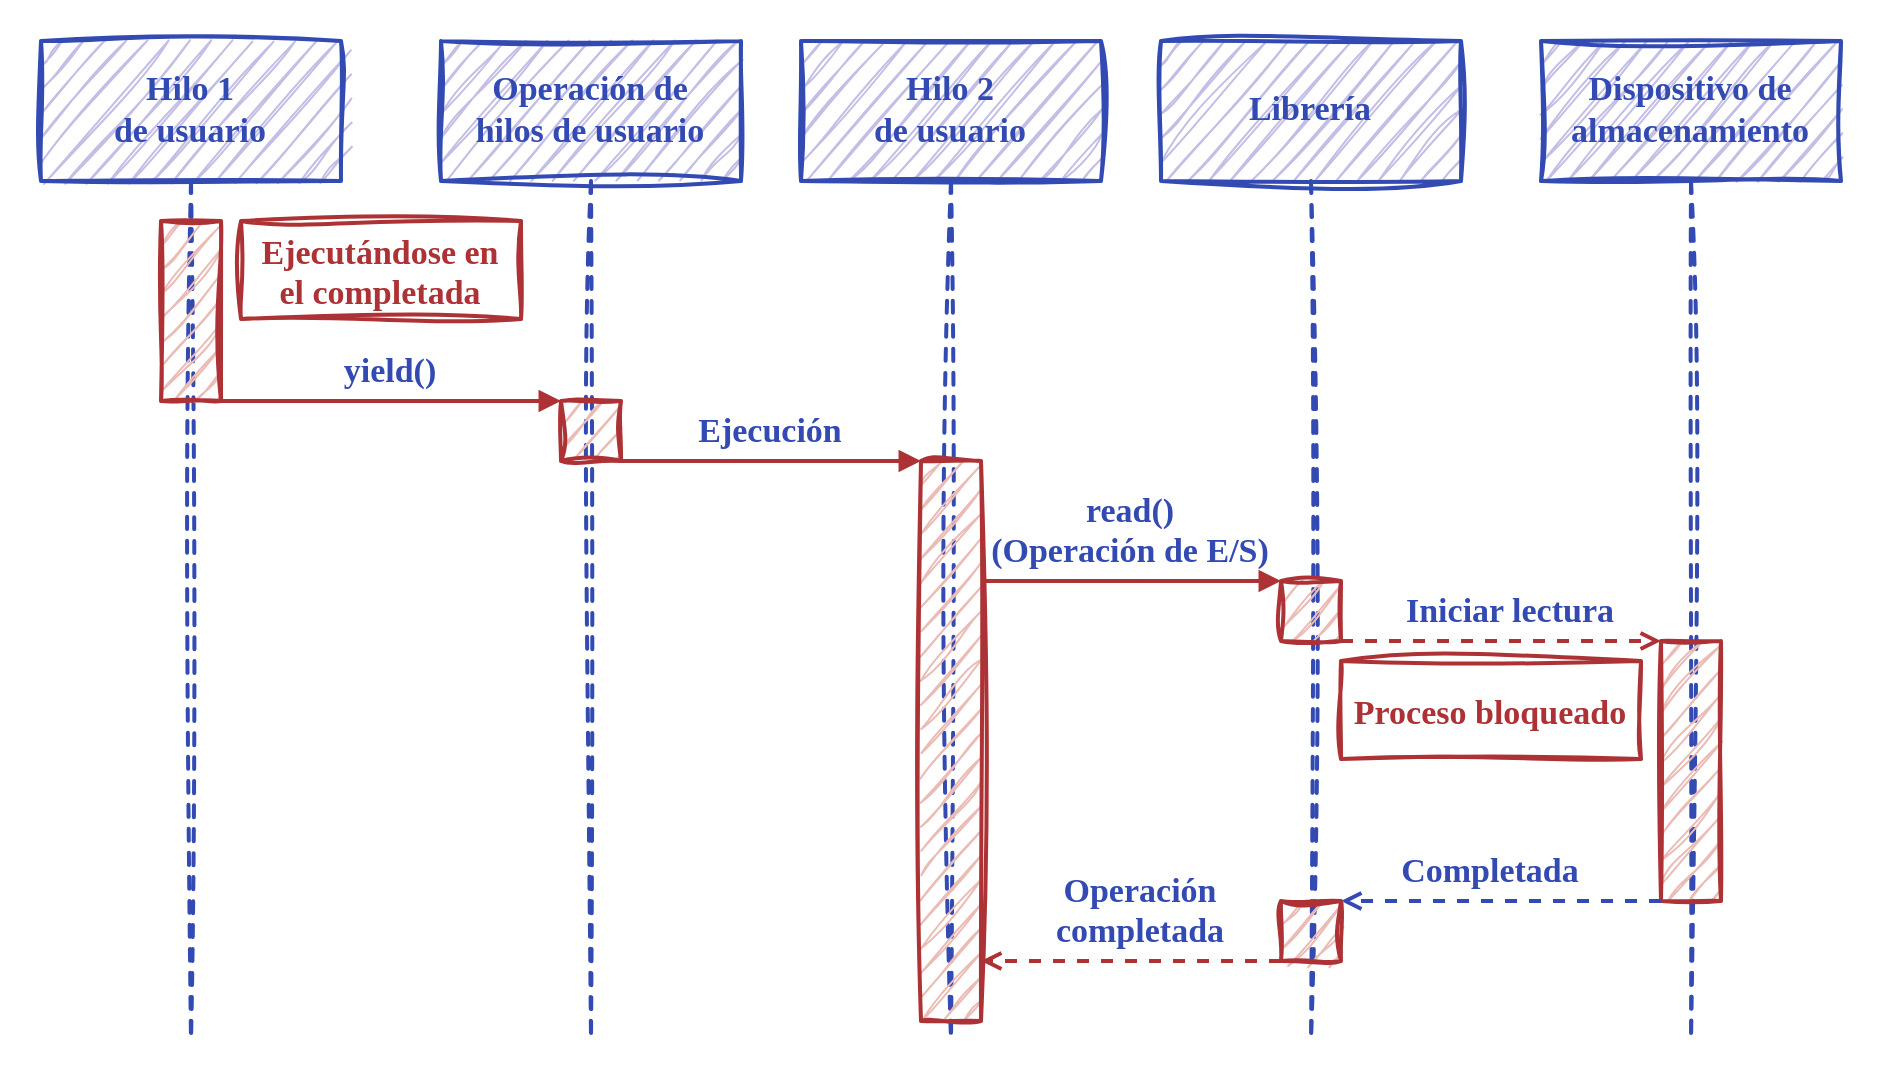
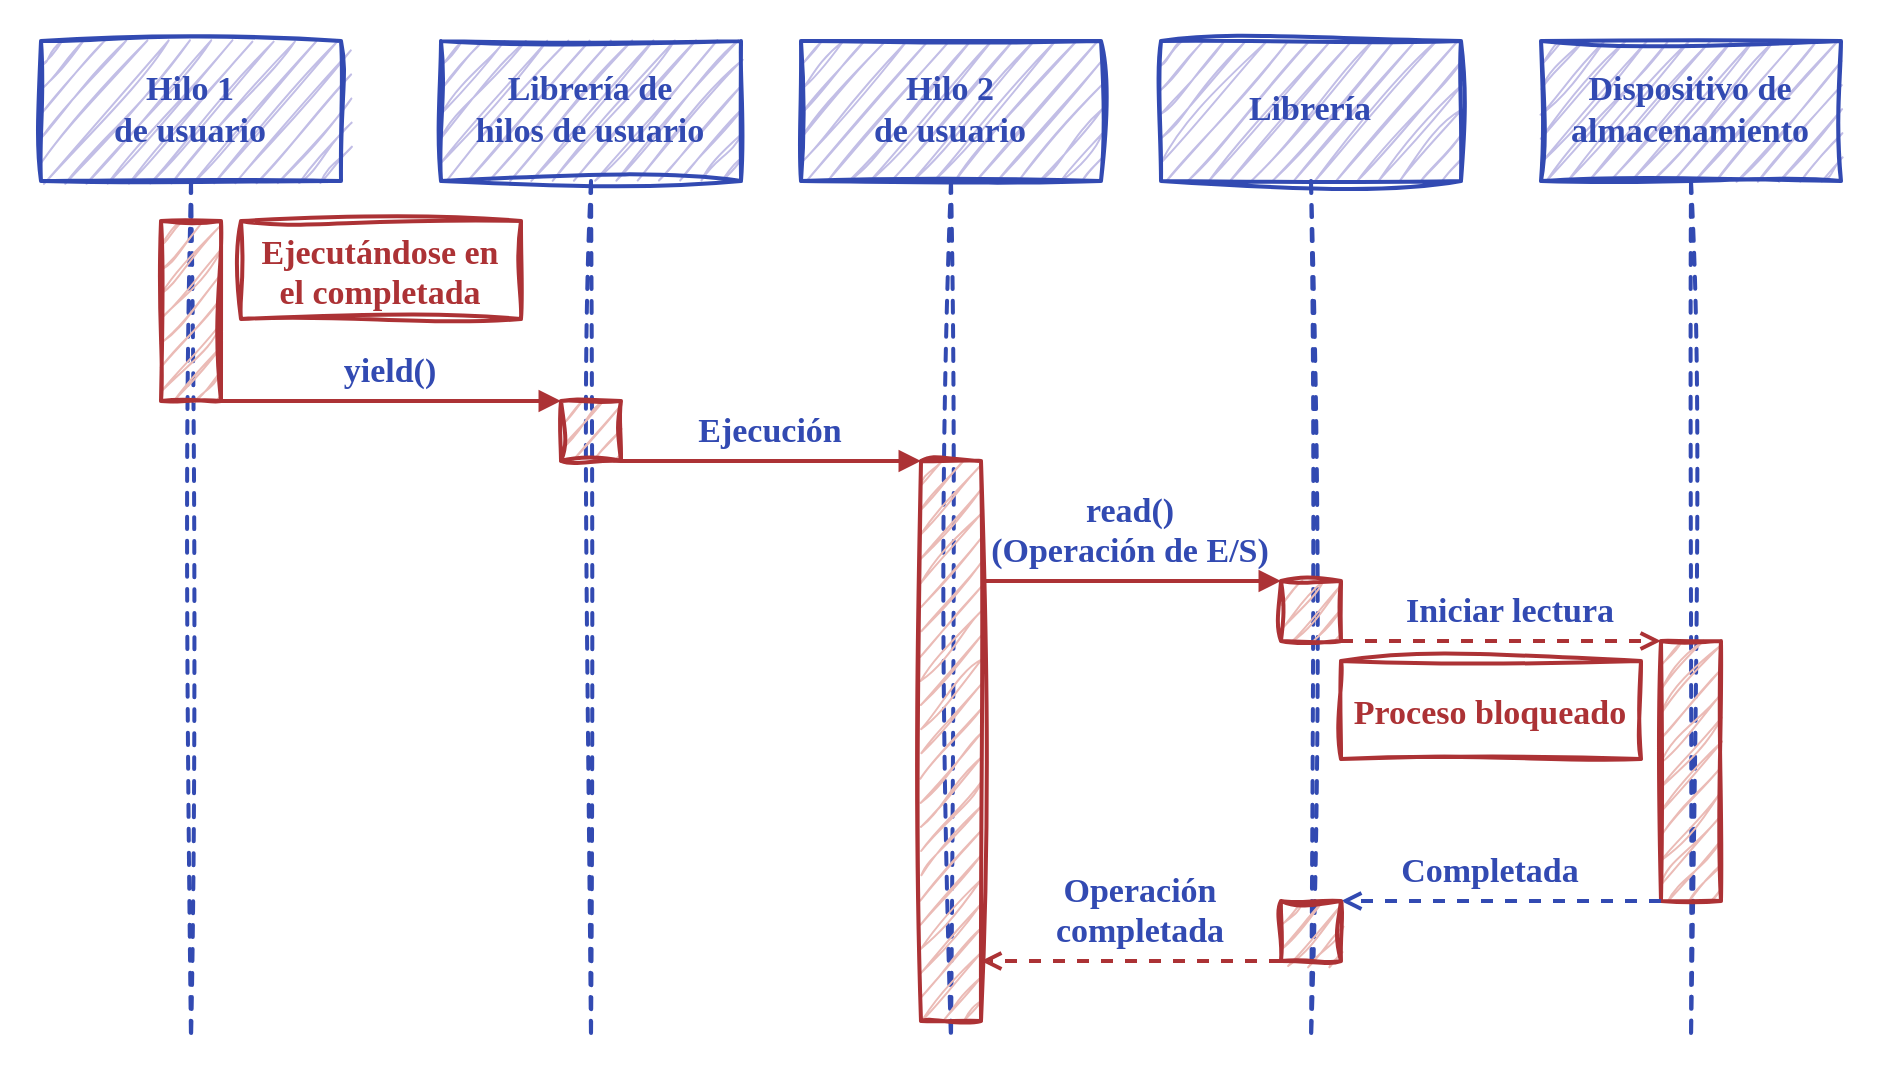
node "Operación de hilos de usuario": label "Operación de hilos de usuario" -> "Librería de hilos de usuario"
